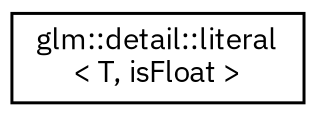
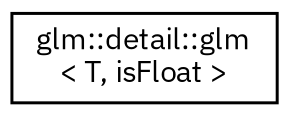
node "glm::detail::literal < T, isFloat >": label "glm::detail::literal < T, isFloat >" -> "glm::detail::glm < T, isFloat >"
